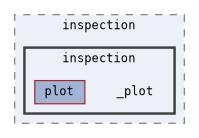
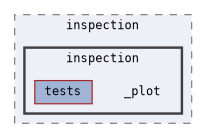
node "plot": label "plot" -> "tests"
